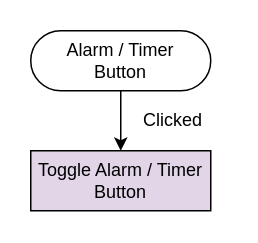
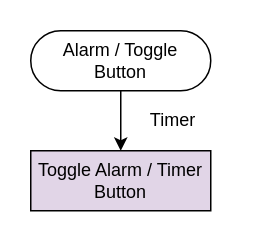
node "Alarm / Timer Button": label "Alarm / Timer Button" -> "Alarm / Toggle Button"
node "Clicked": label "Clicked" -> "Timer"
